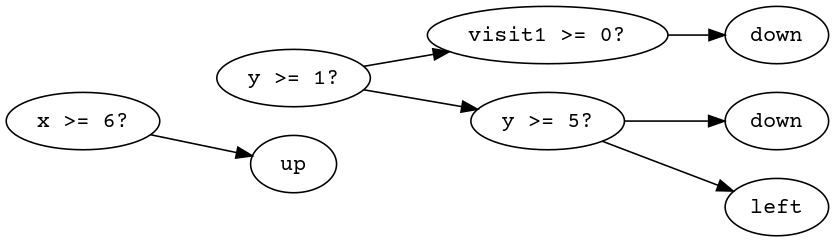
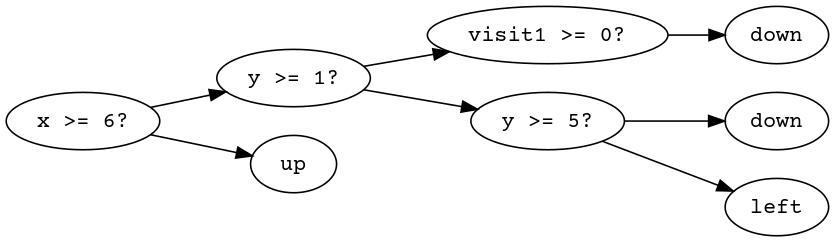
edge "x >= 6?" -> "y >= 1?": added
